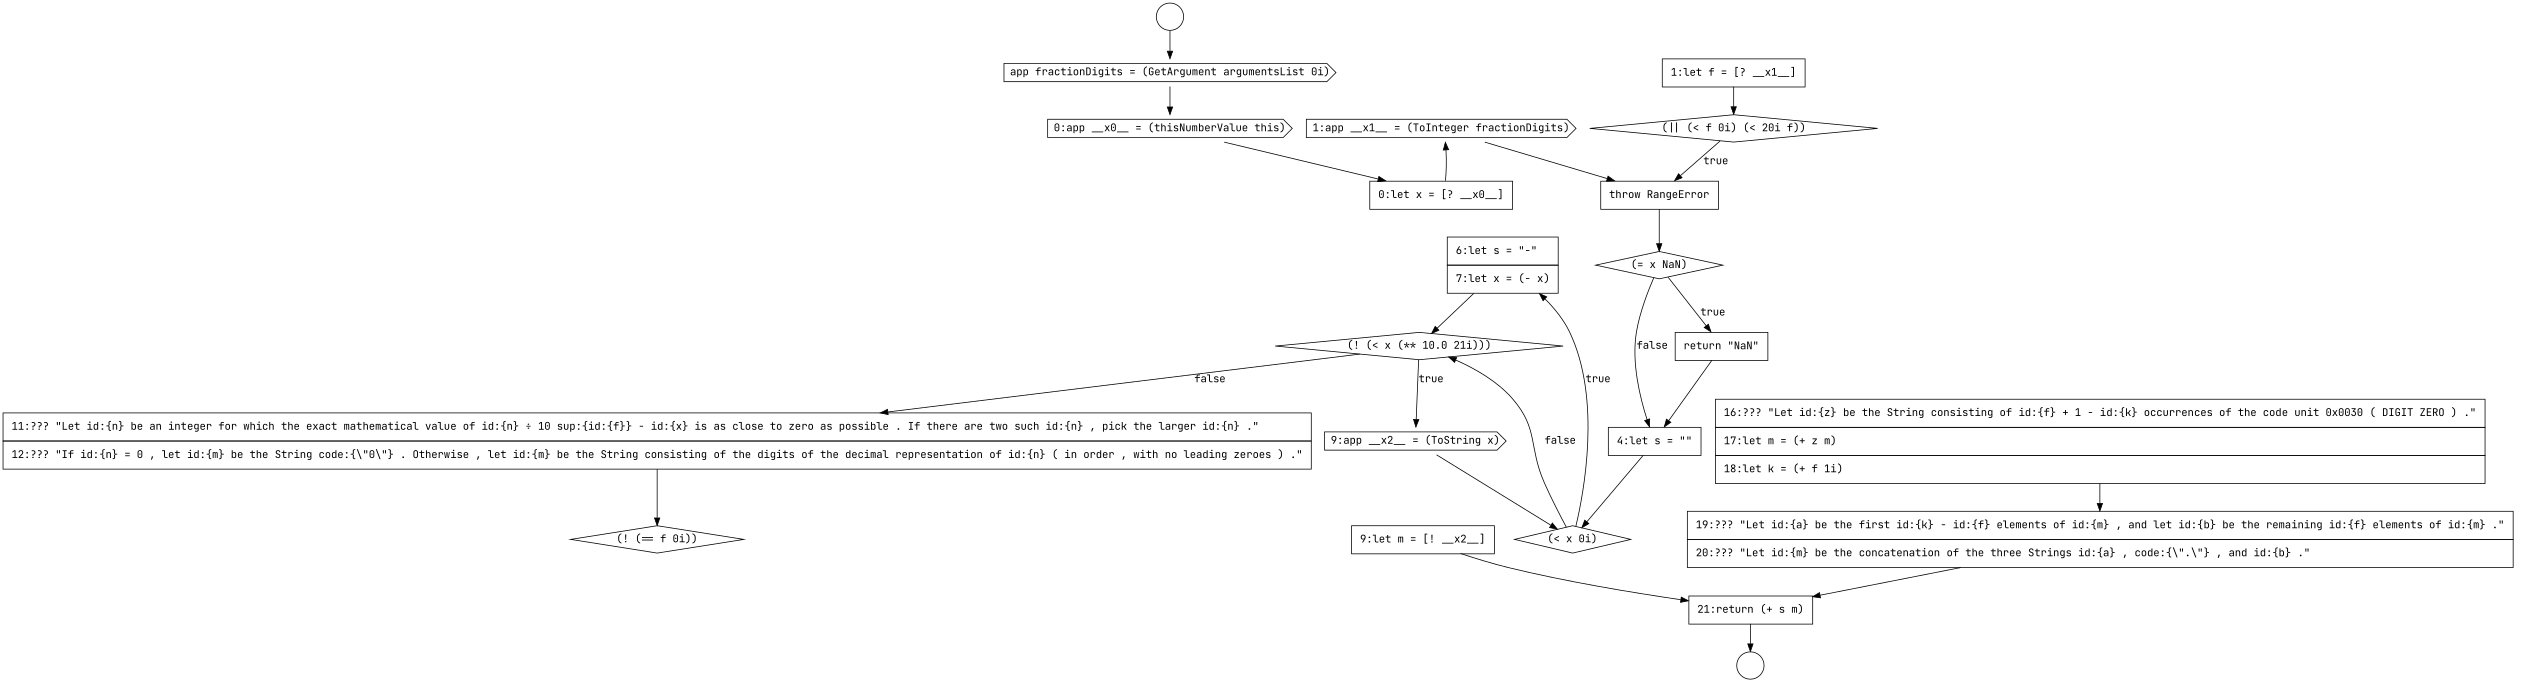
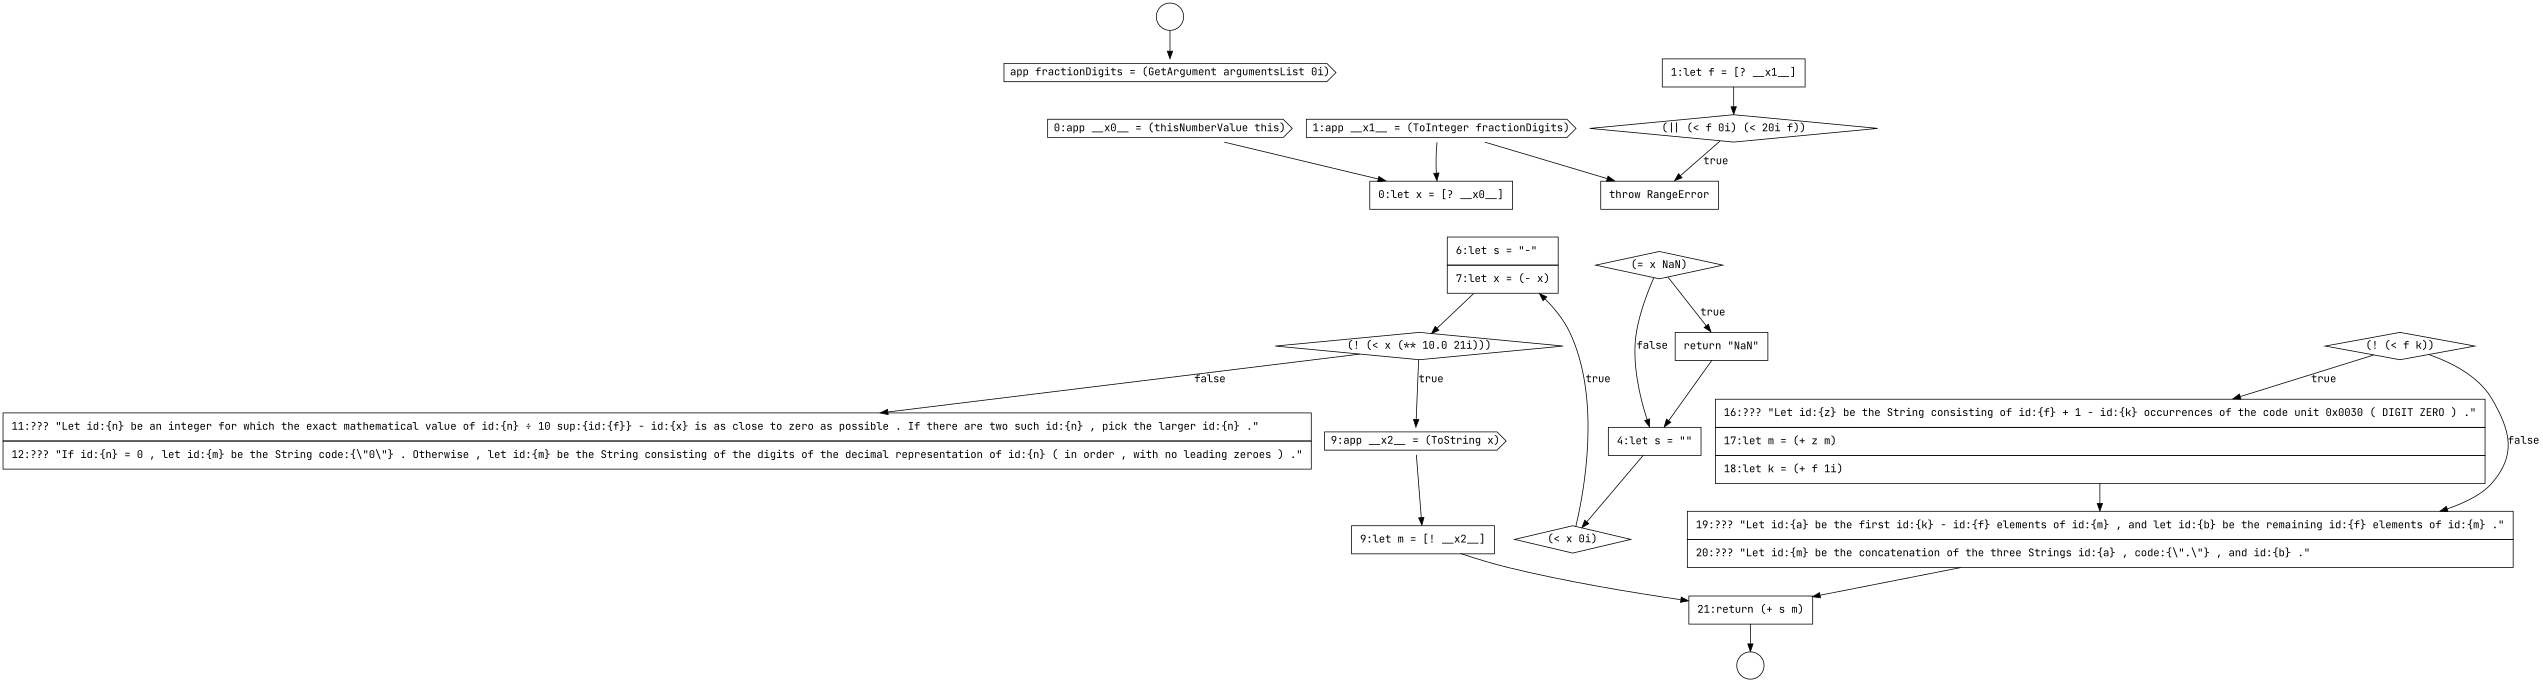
edge "app fractionDigits = (GetArgument argumentsList 0i)" -> "0:app __x0__ = (thisNumberValue this)": removed
edge "0:let x = [? __x0__]" -> "1:app __x1__ = (ToInteger fractionDigits)": reversed
edge "throw RangeError" -> "(= x NaN)": removed
node "(! (< f k))": added
edge "(< x 0i)" -> "(! (< x (** 10.0 21i)))": removed, label "false"
edge "9:app __x2__ = (ToString x)" -> "(< x 0i)": now "9:app __x2__ = (ToString x)" -> "9:let m = [! __x2__]"
node "(! (== f 0i))": removed
